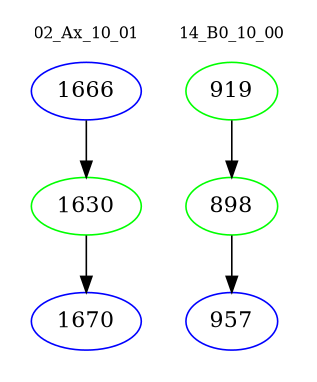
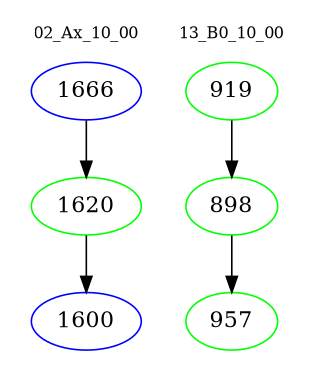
cluster "02_Ax_10_01": label "02_Ax_10_01" -> "02_Ax_10_00"
cluster "14_B0_10_00": label "14_B0_10_00" -> "13_B0_10_00"
node "1630": label "1630" -> "1620"
node "1670": label "1670" -> "1600"
node "957": color blue -> green
